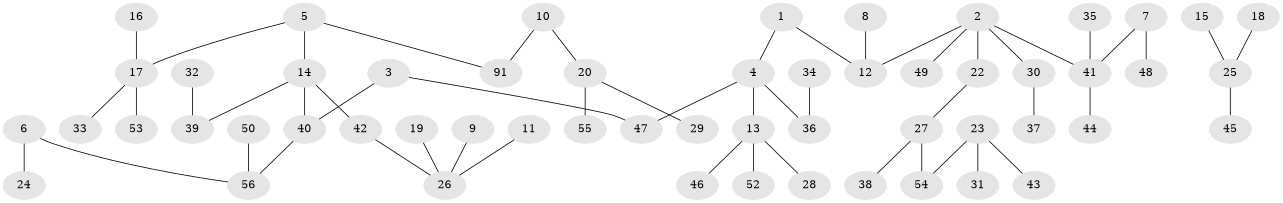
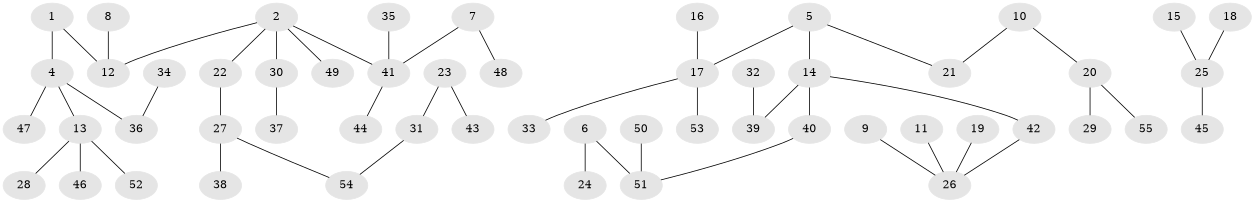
node "3": removed
node "91": label "91" -> "21"
edge "23" -- "54": now "31" -- "54"
node "56": label "56" -> "51"
